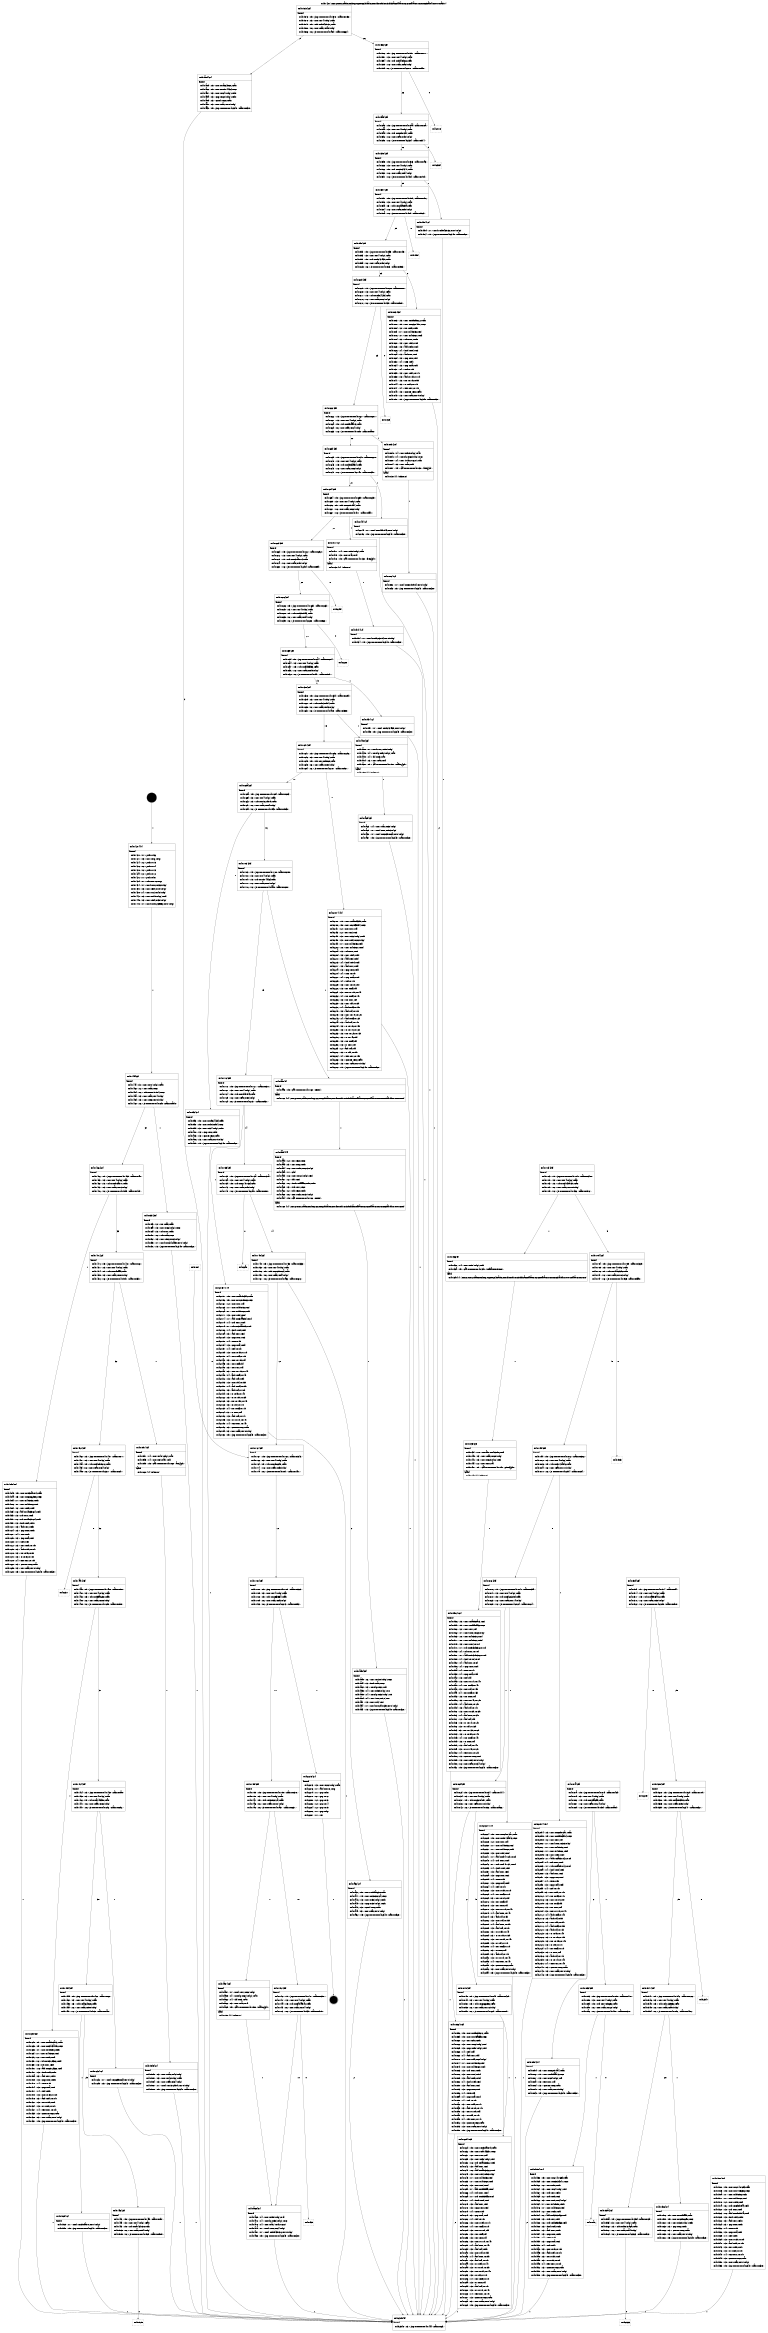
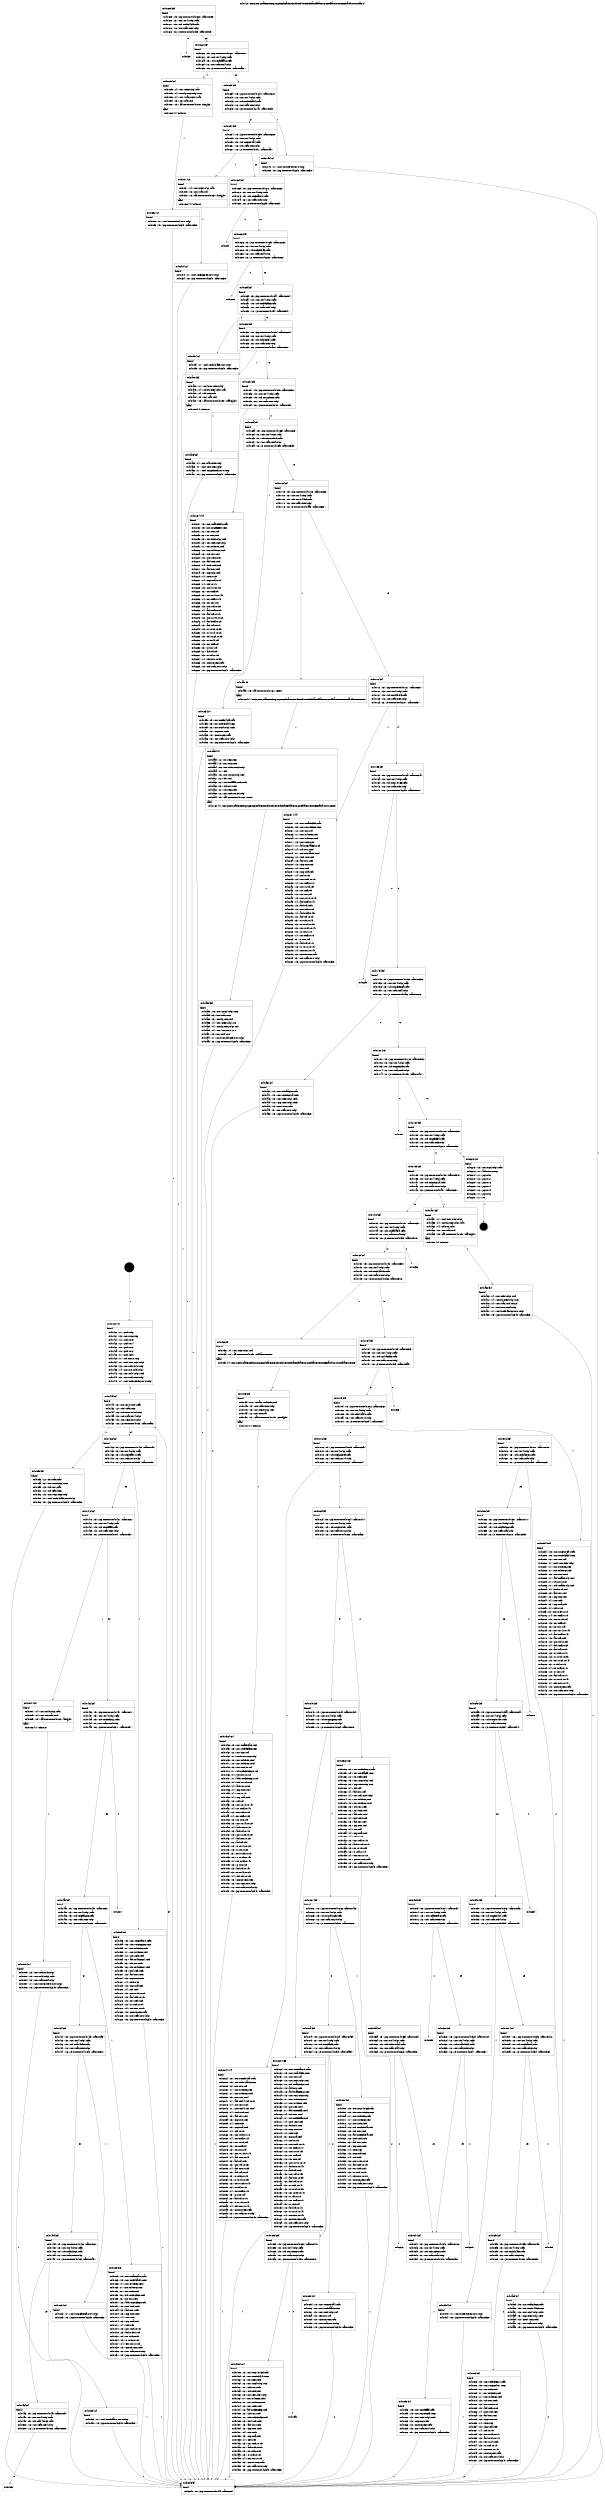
edge "0x4015f0 [25]" -> "0x401609 [25]": removed, label "23"
edge "0x401735 [25]" -> "0x40174e [25]": label " 14" -> " 3"
edge "0x4018d1" -> "0x401767 [25]": reversed
node "0x401861 [25]": added
edge "0x40234e [5]" -> "0x40144f [23]": added, label "34"
edge "0x4017b2 [25]" -> "0x401a6e [31]": now "0x4017b2 [25]" -> "0x4017cb [25]"
edge "0x401541 [25]" -> "0x40155a [25]": reversed
